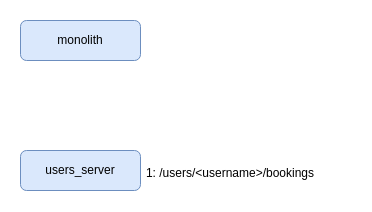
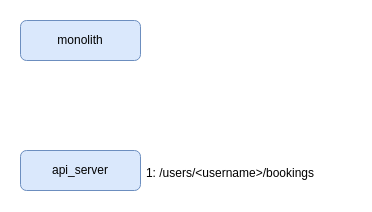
node "users_server": label "users_server" -> "api_server"
